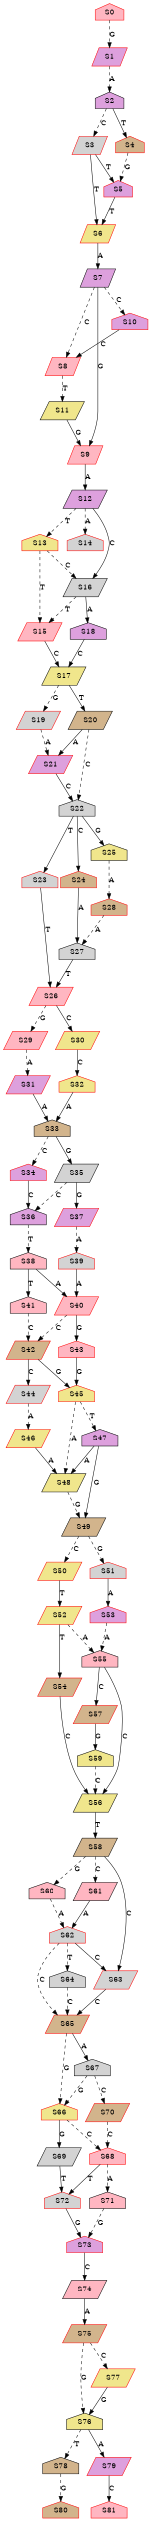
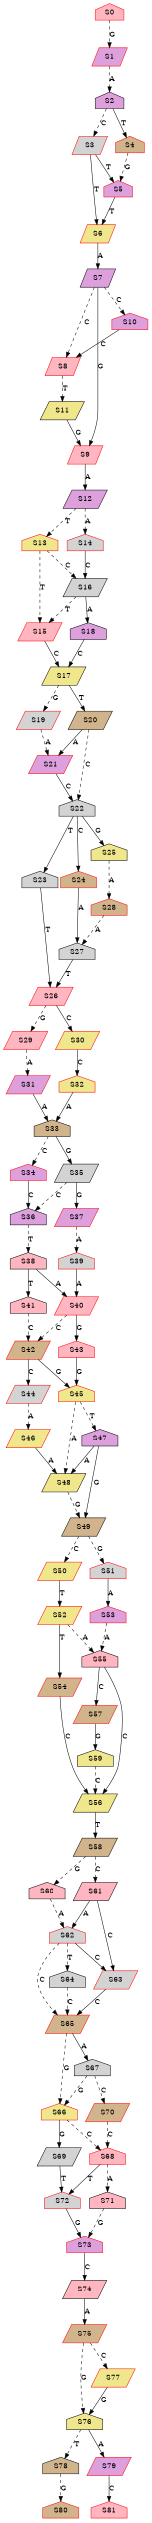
edge "S12" -> "S16": now "S14" -> "S16"
node "S23": color red -> black
edge "S58" -> "S63": now "S61" -> "S63"
